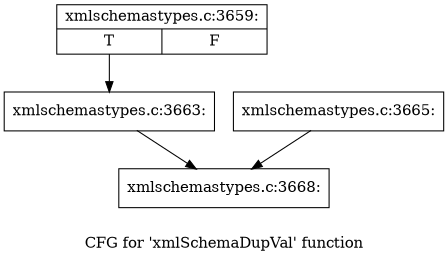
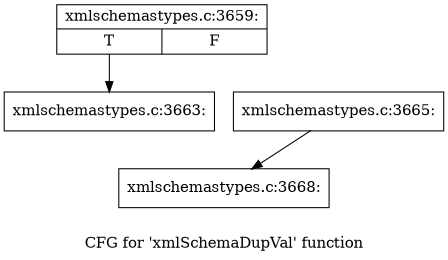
edge "xmlschemastypes.c:3663:" -> "xmlschemastypes.c:3668:": removed
